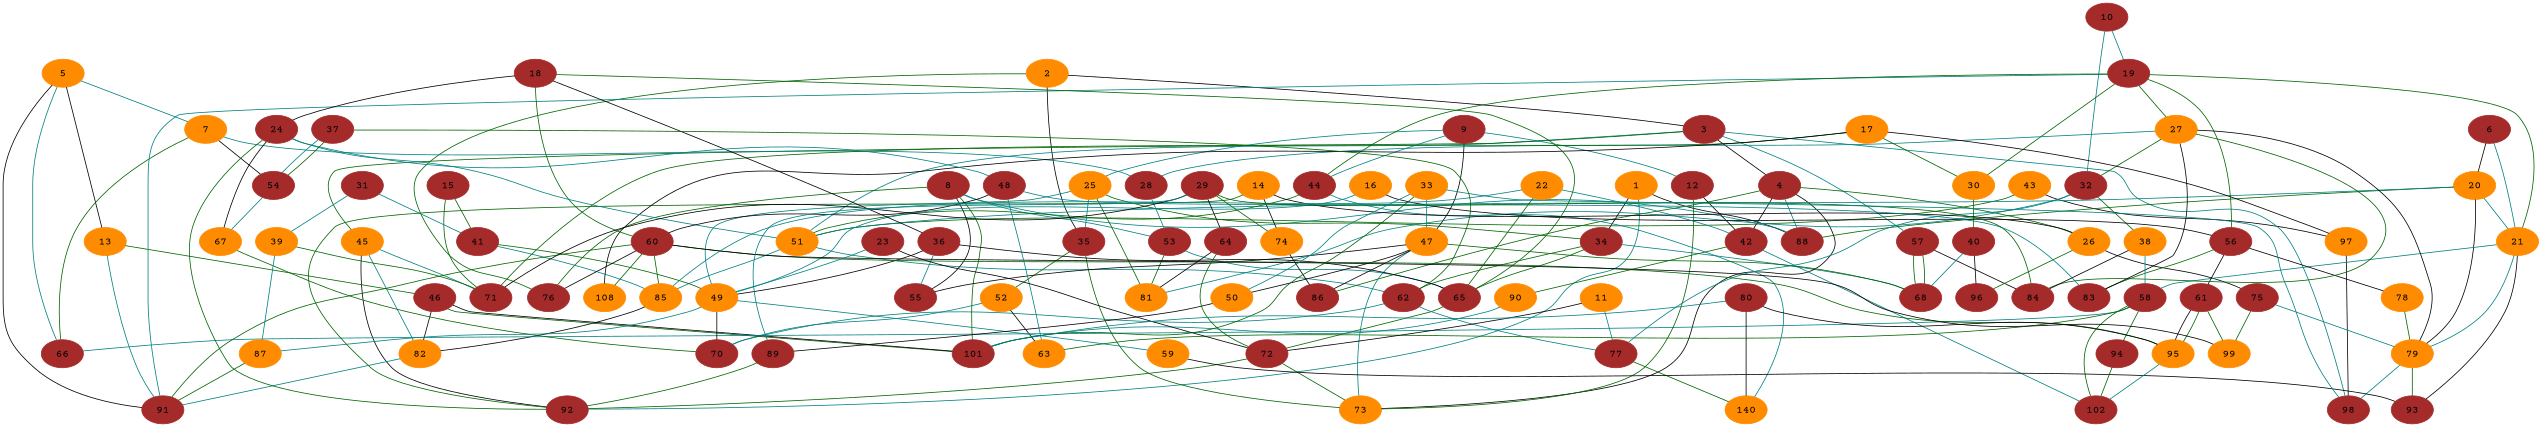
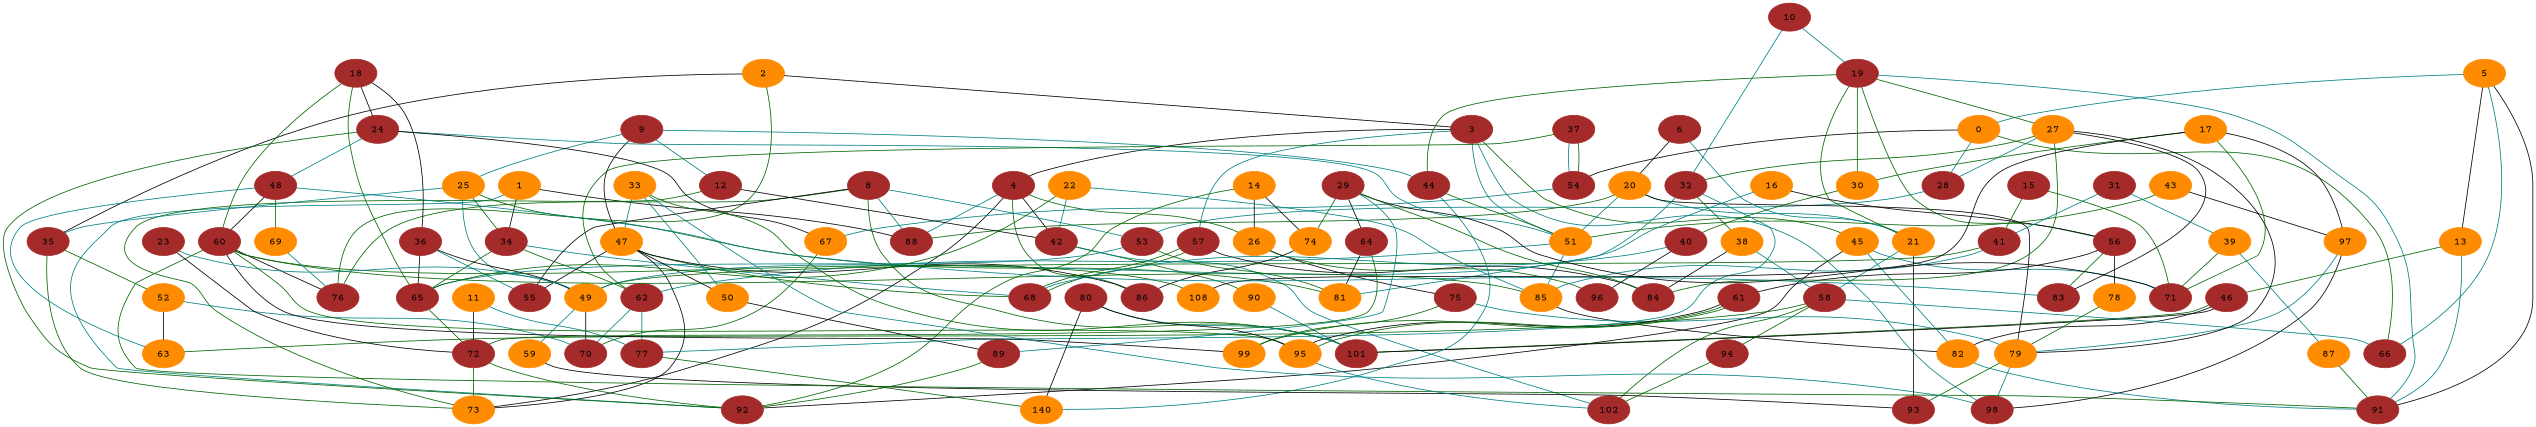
node "7": label "7" -> "0"
node "69": added
edge "21" -- "79": now "97" -- "79"
edge "47" -- "73": color teal -> black
edge "49" -- "87": removed
